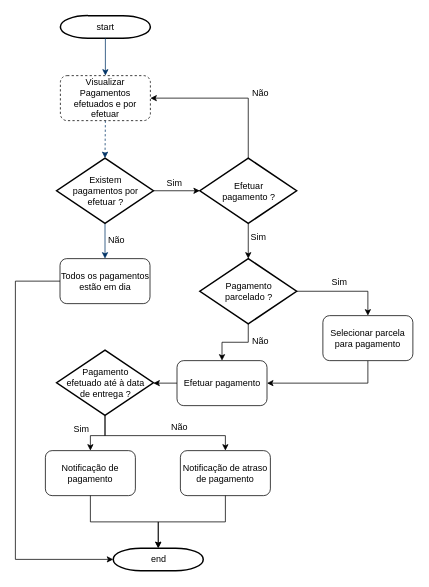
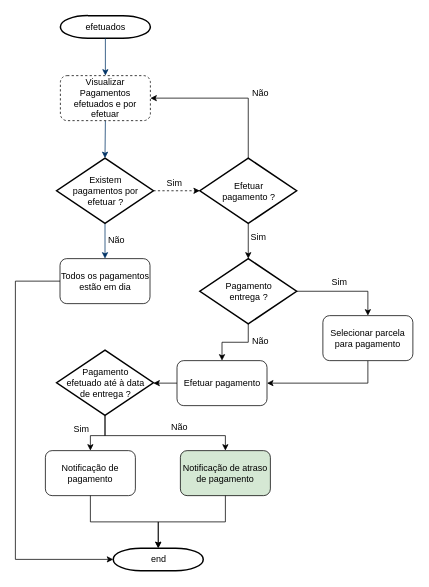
node "start": label "start" -> "efetuados"
edge "Visualizar Pagamentos efetuados e por efetuar" -> "Existem pagamentos por efetuar ?": style dashed -> solid
edge "Existem pagamentos por efetuar ?" -> "Efetuar pagamento ?": style solid -> dashed
node "Pagamento parcelado ?": label "Pagamento parcelado ?" -> "Pagamento entrega ?"
node "Notificação de atraso de pagamento": fillcolor #ffffff -> #d5e8d4
